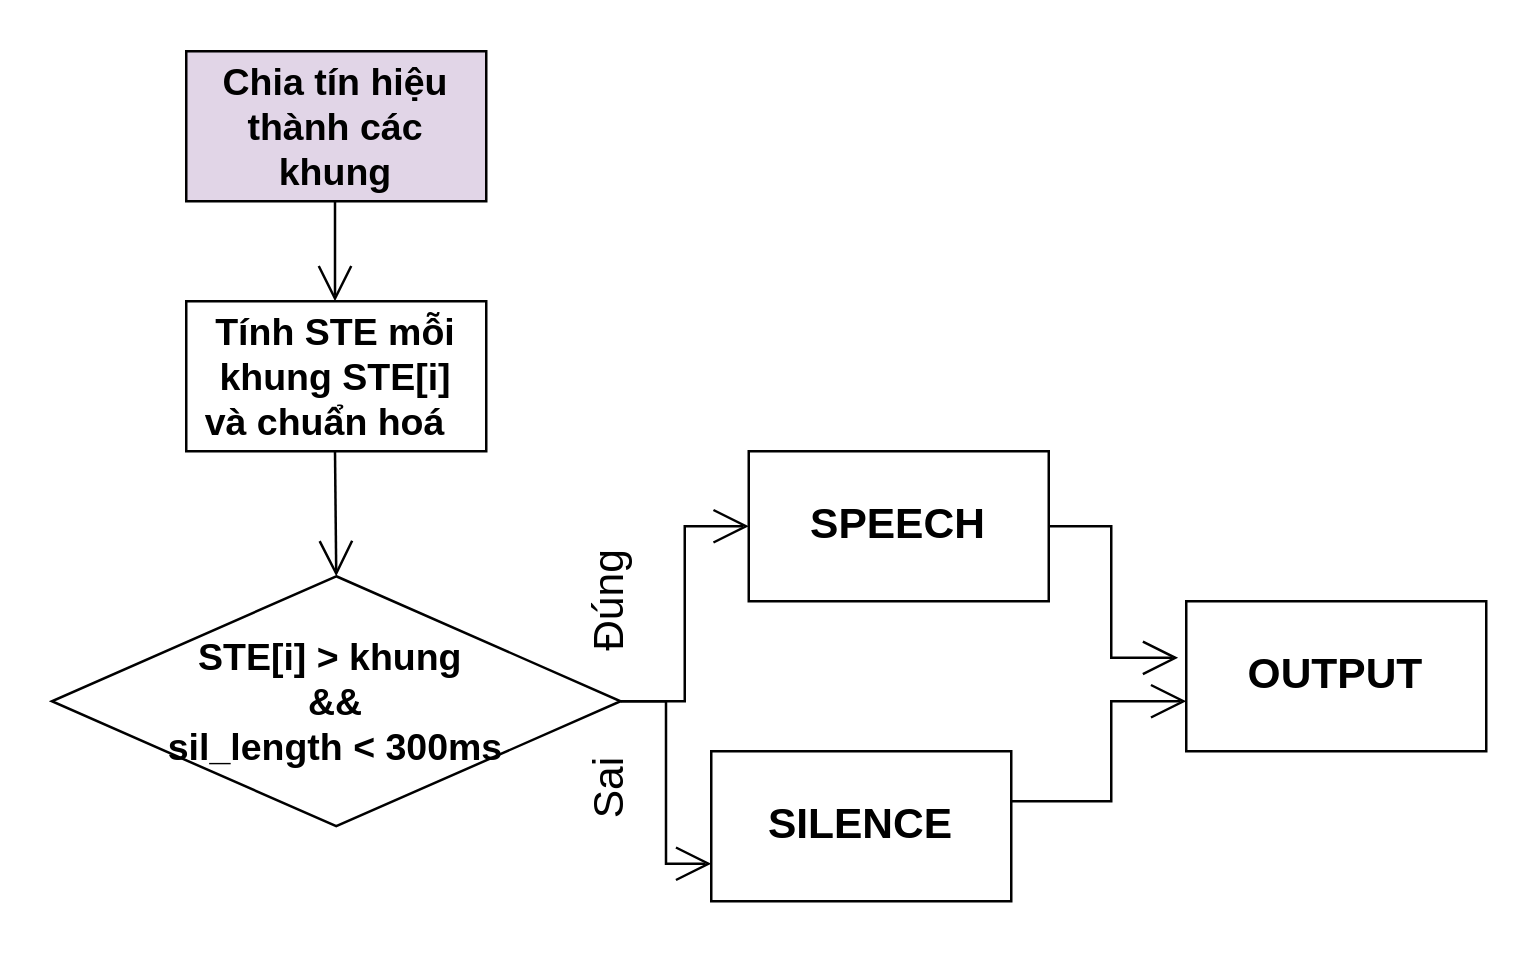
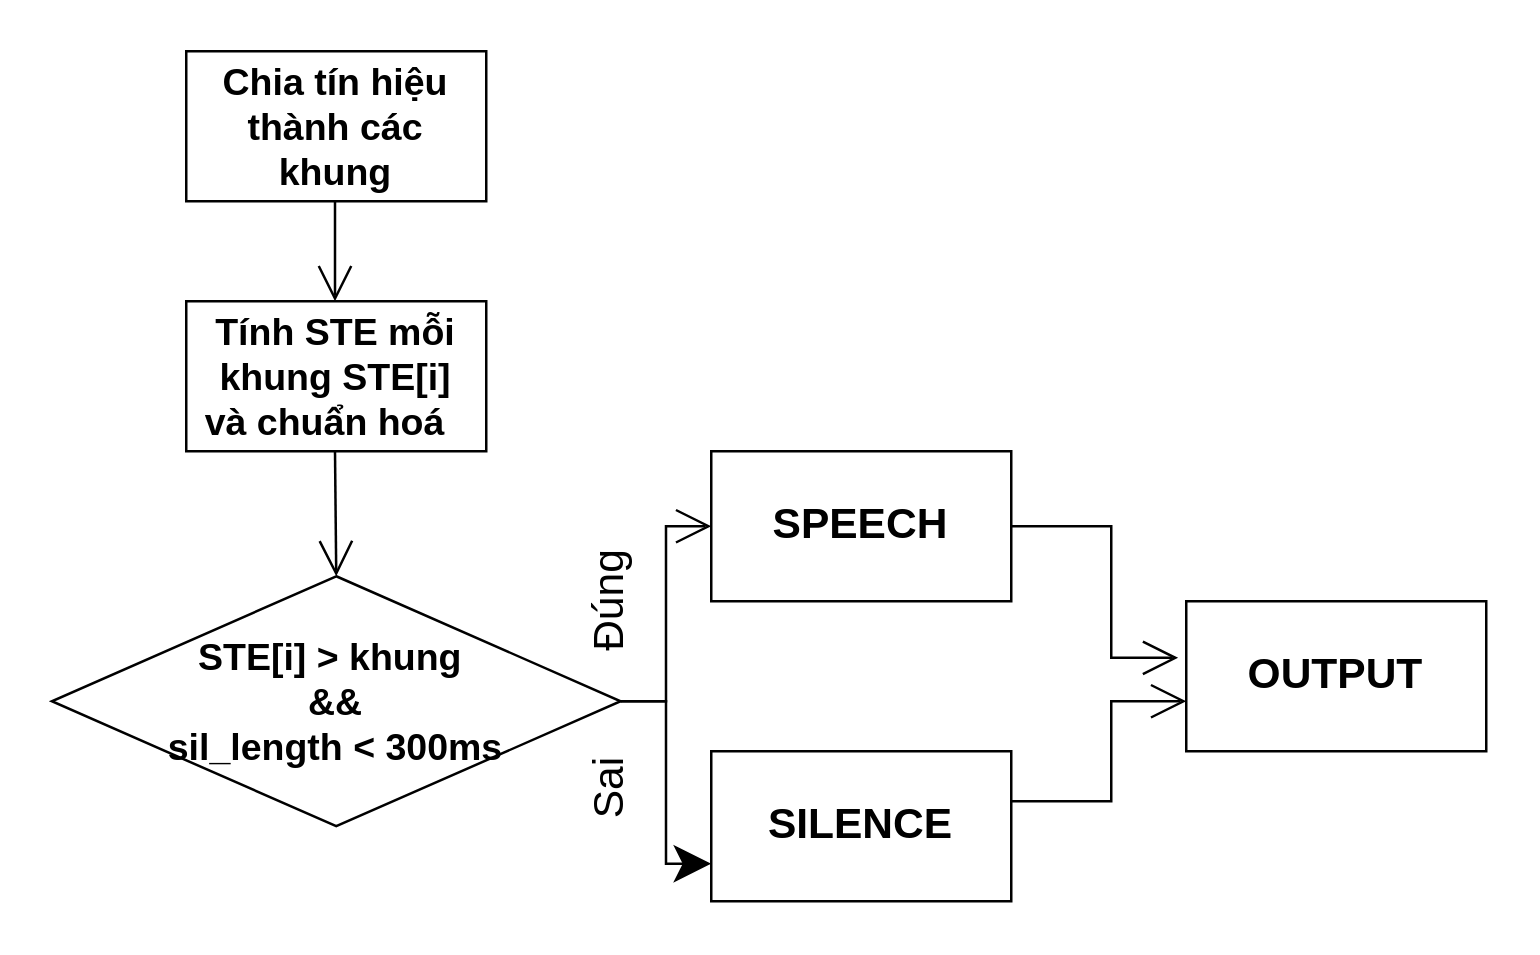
node "Chia tín hiệu thành các khung": fillcolor #e1d5e7 -> #ffffff
node "SPEECH": moved (899, 526) -> (861, 526)
edge "STE[i] > khung &&sil_length < 300ms" -> "SILENCE": arrowhead open -> classic
